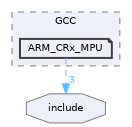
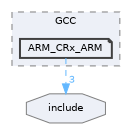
node "ARM_CRx_MPU": label "ARM_CRx_MPU" -> "ARM_CRx_ARM"
